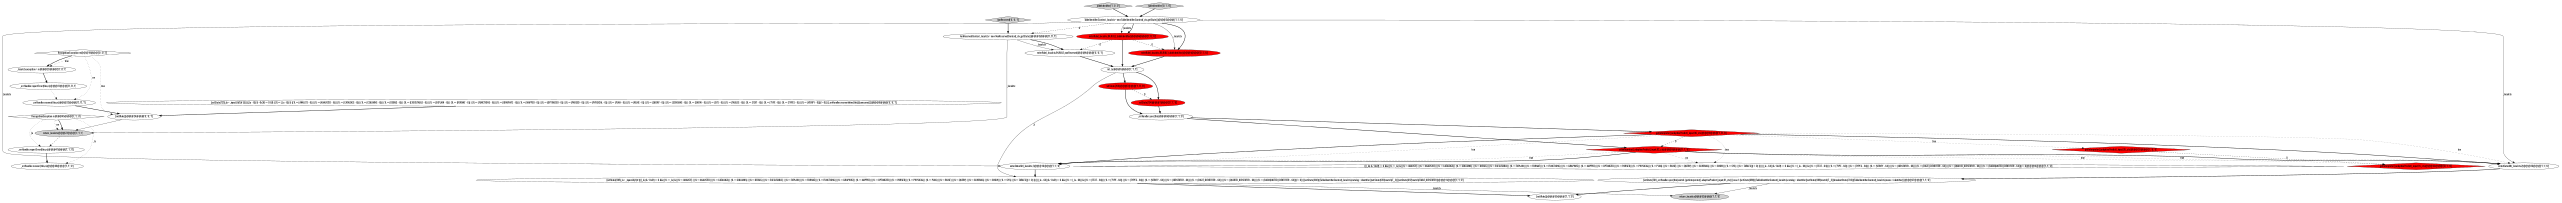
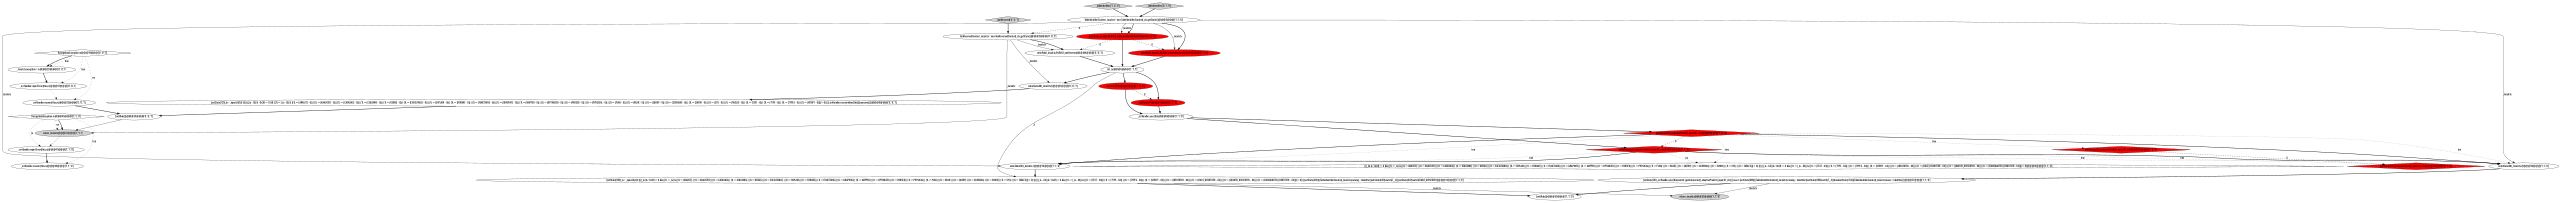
edge "RecognitionException re@@@19@@@['0', '0', '1']" -> "{exitRule()}@@@24@@@['0', '0', '1']": now "RecognitionException re@@@19@@@['0', '0', '1']" -> "_errHandler.reportError(this,re)@@@21@@@['0', '0', '1']"
node "enterOuterAlt(_localctx,1)@@@7@@@['0', '0', '1']": added
edge "RecognitionException re@@@45@@@['1', '1', '0']" -> "_errHandler.recover(this,re)@@@48@@@['1', '1', '0']": label "_la" -> "true"
